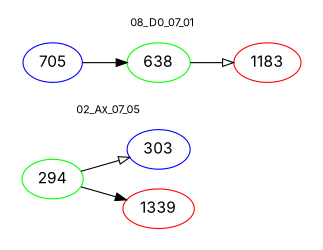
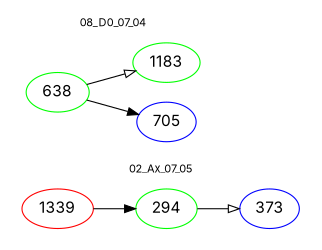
cluster "08_D0_07_01": label "08_D0_07_01" -> "08_D0_07_04"
edge "705" -> "638": reversed
node "1183": color red -> green
node "303": label "303" -> "373"
edge "294" -> "1339": reversed
